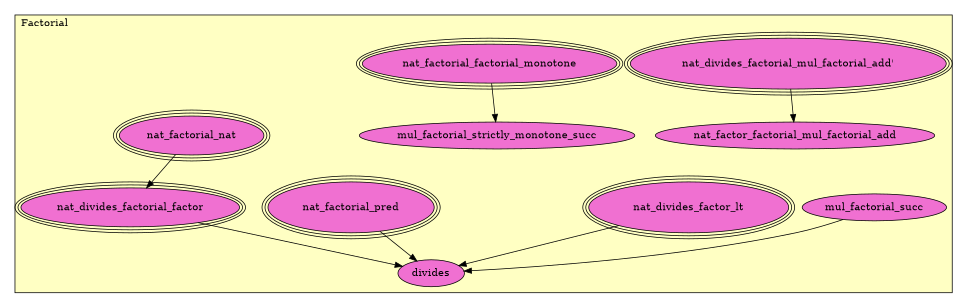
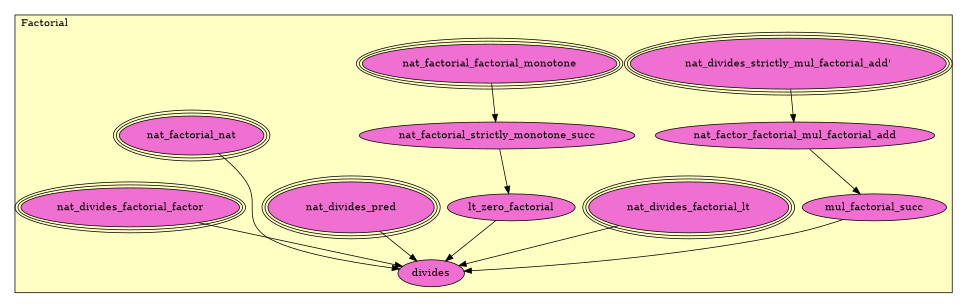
node "nat_divides_factorial_mul_factorial_add'": label "nat_divides_factorial_mul_factorial_add'" -> "nat_divides_strictly_mul_factorial_add'"
node "mul_factorial_strictly_monotone_succ": label "mul_factorial_strictly_monotone_succ" -> "nat_factorial_strictly_monotone_succ"
edge "nat_factorial_nat" -> "nat_divides_factorial_factor": now "nat_factorial_nat" -> "divides"
edge "nat_factor_factorial_mul_factorial_add" -> "mul_factorial_succ": added
node "nat_factorial_pred": label "nat_factorial_pred" -> "nat_divides_pred"
node "lt_zero_factorial": added
node "nat_divides_factor_lt": label "nat_divides_factor_lt" -> "nat_divides_factorial_lt"
